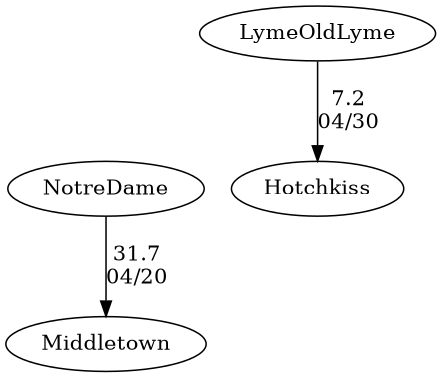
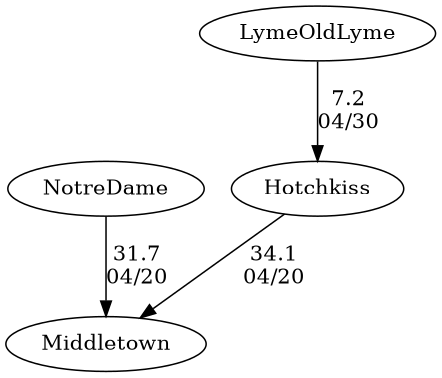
edge "Hotchkiss" -> "Middletown": added, label "34.1 04/20"
